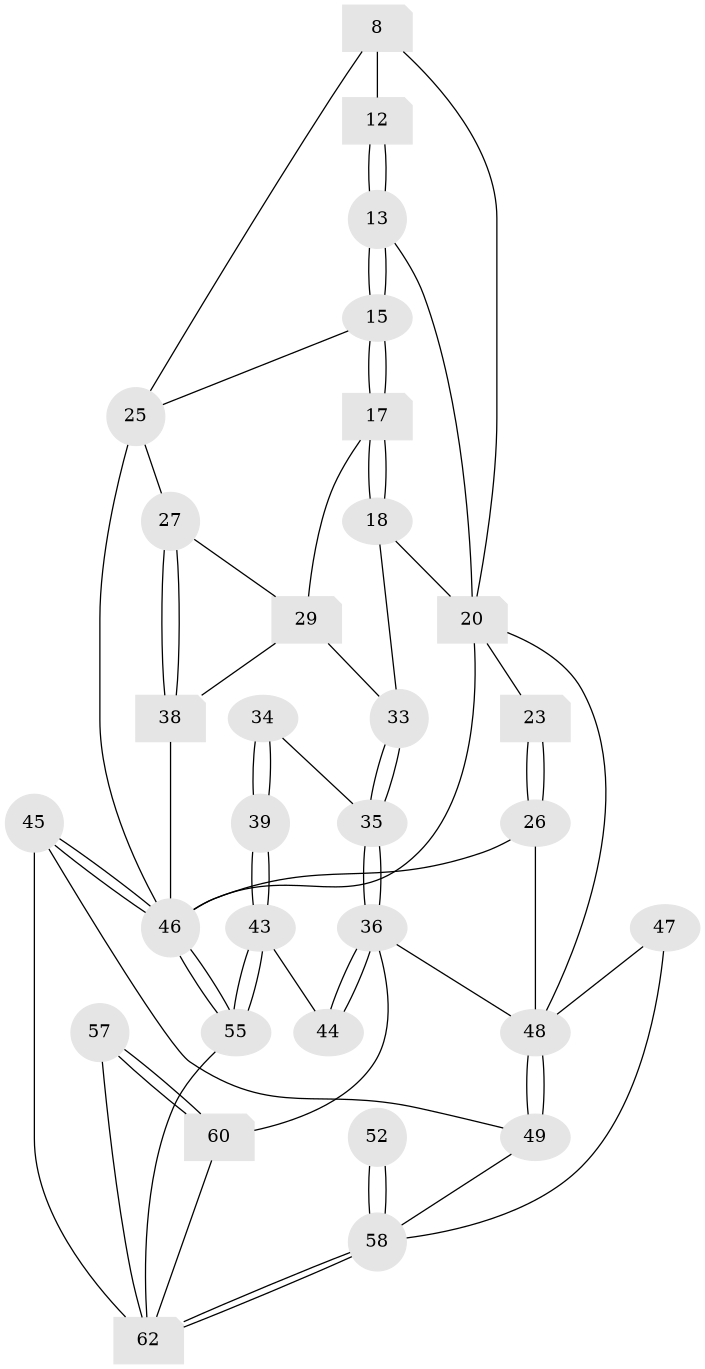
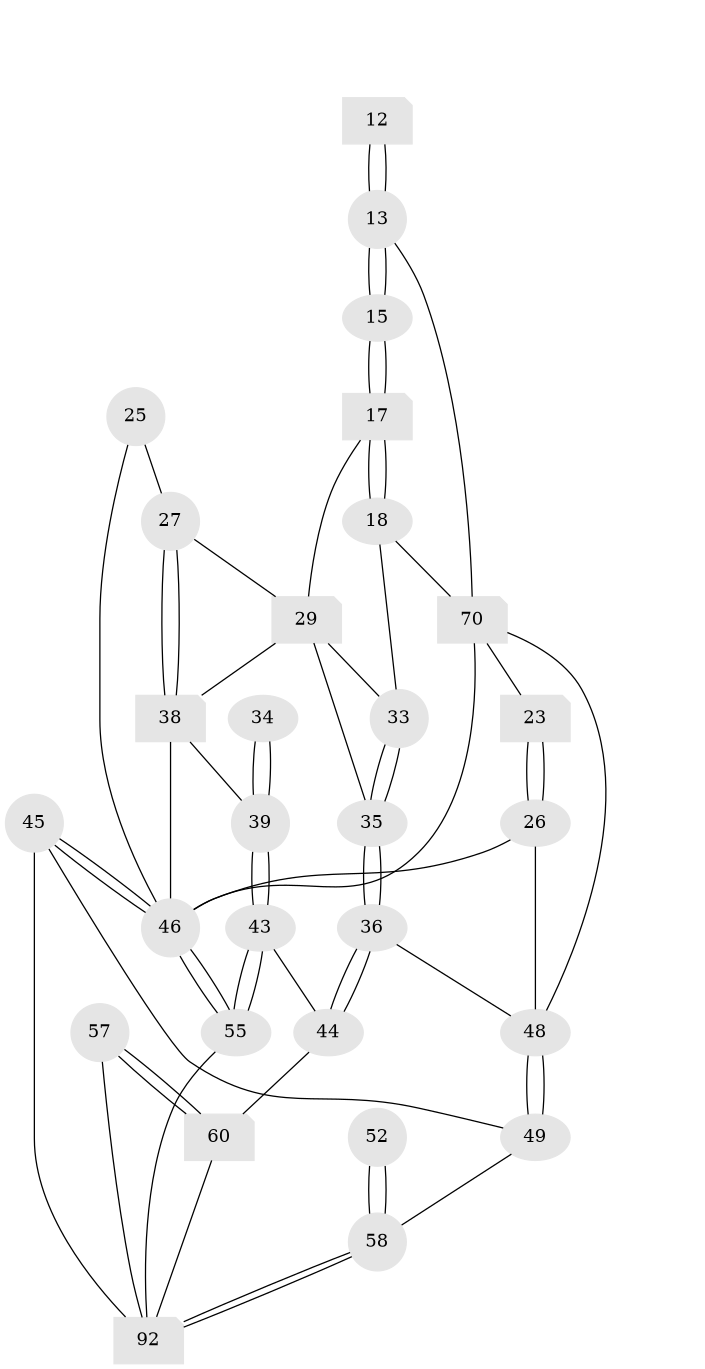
node "8": removed
edge "15" -- "25": removed
node "20": label "20" -> "70"
edge "38" -- "39": added
edge "34" -- "35": now "29" -- "35"
node "47": removed
edge "36" -- "60": now "44" -- "60"
node "62": label "62" -> "92"
